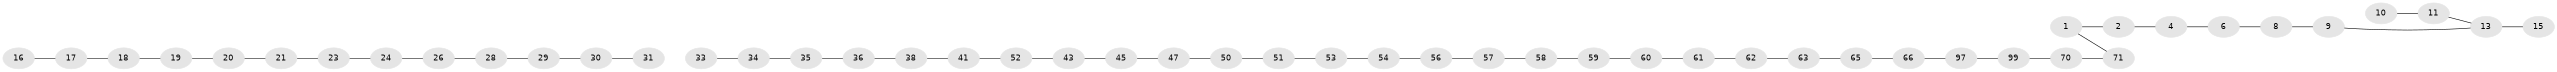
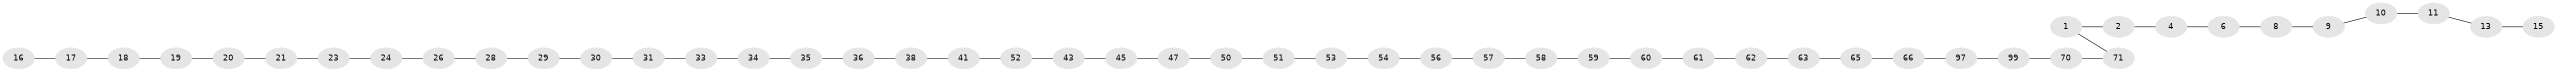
edge "9" -- "13": now "9" -- "10"
edge "31" -- "33": added
